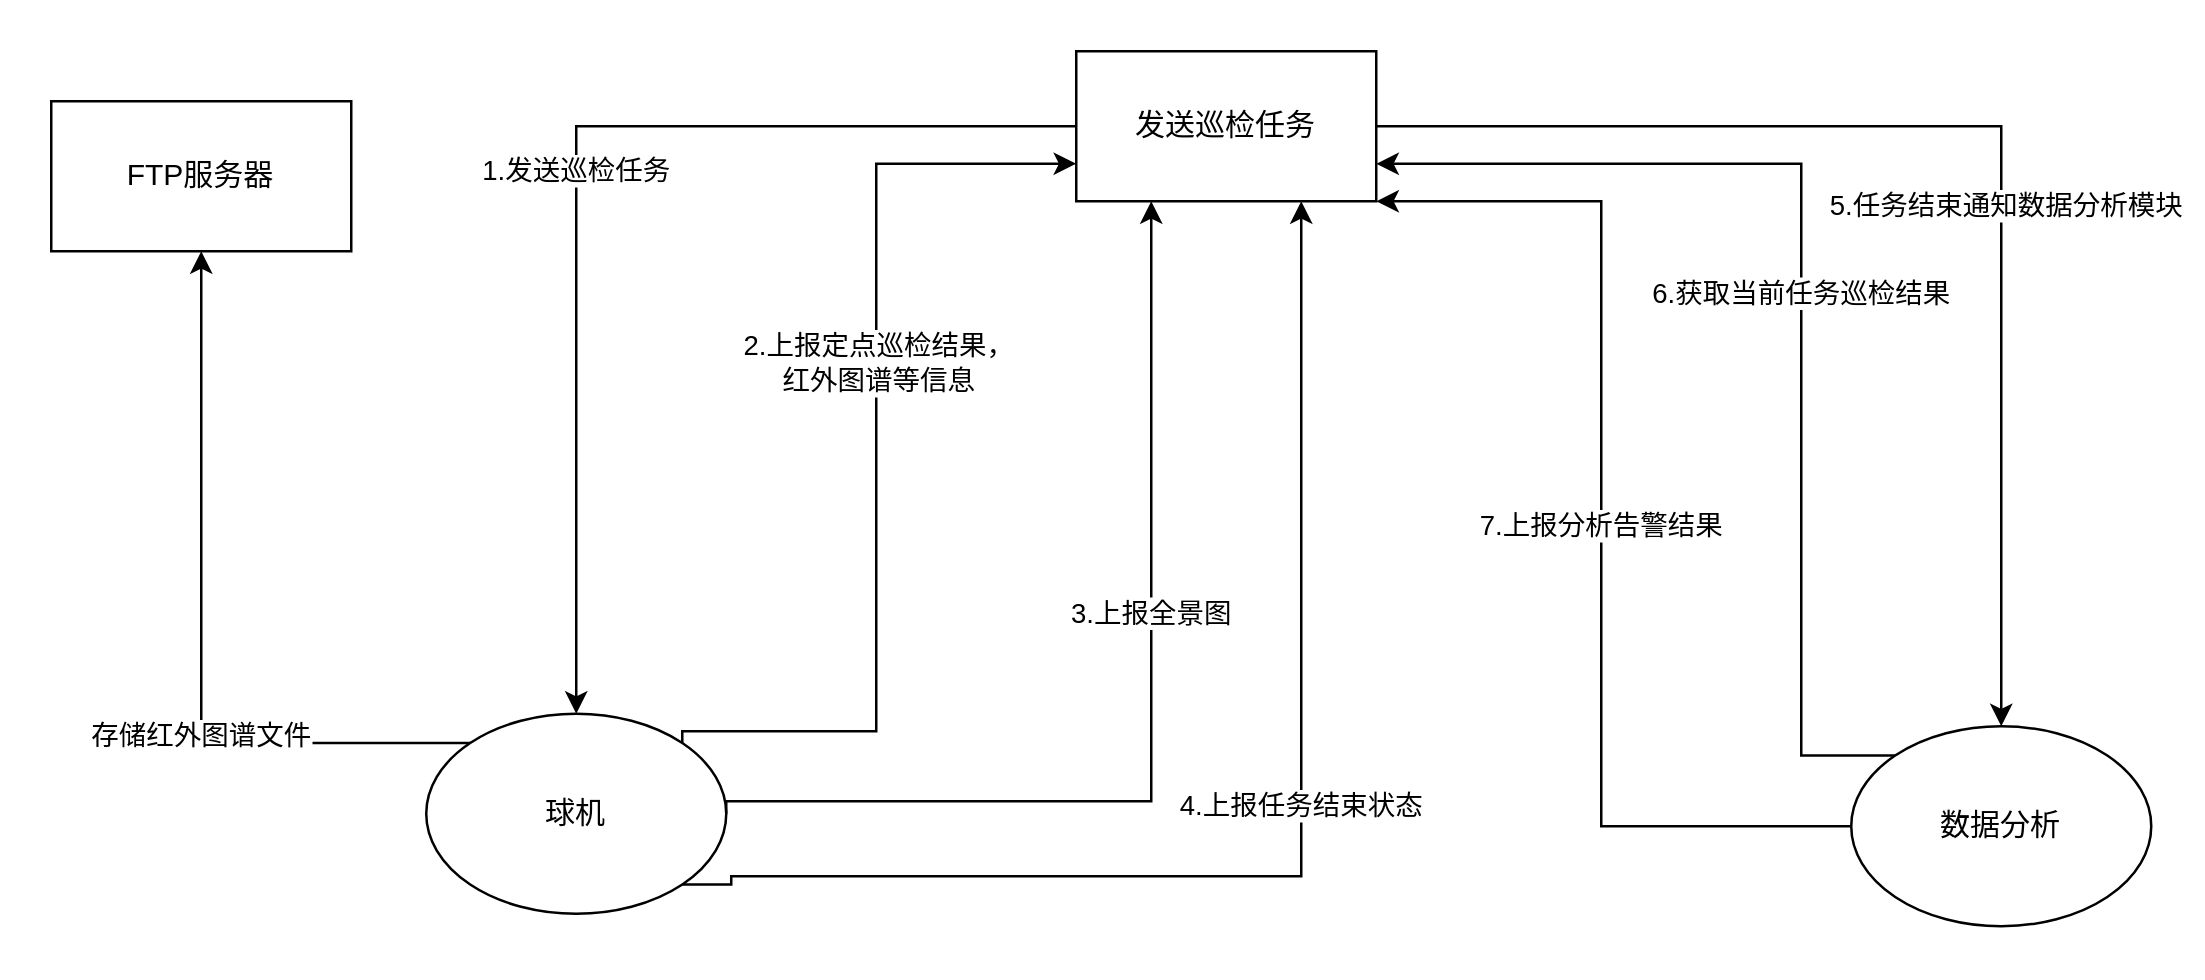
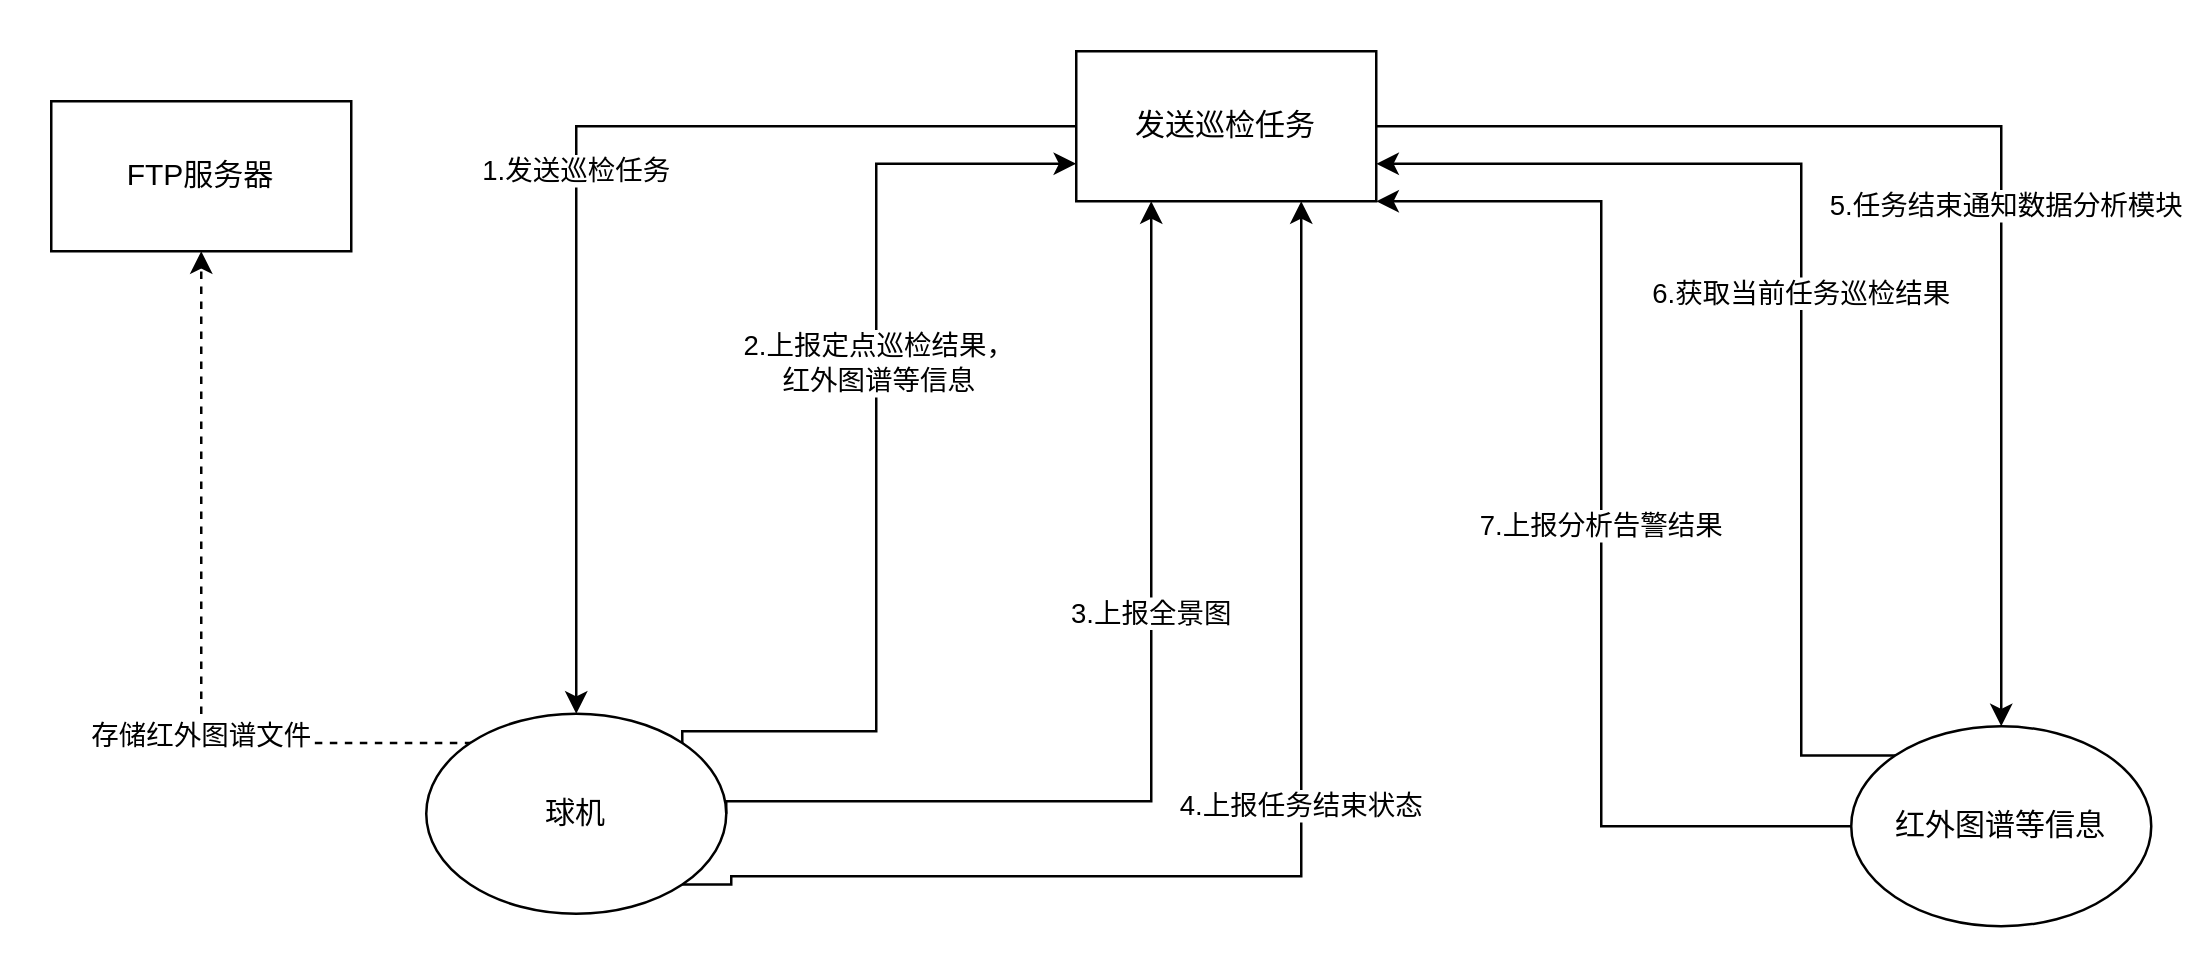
edge "球机" -> "FTP服务器": style solid -> dashed
node "数据分析": label "数据分析" -> "红外图谱等信息"
